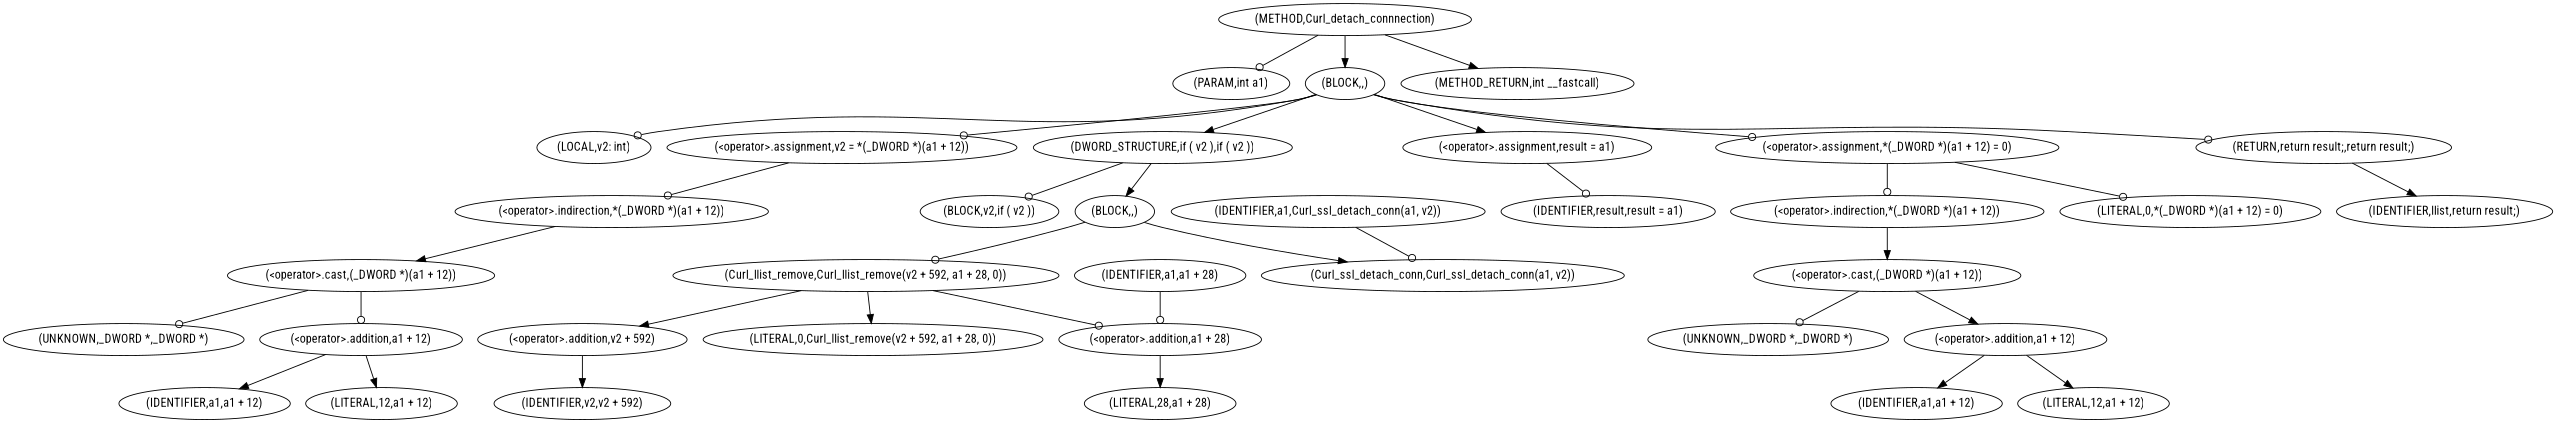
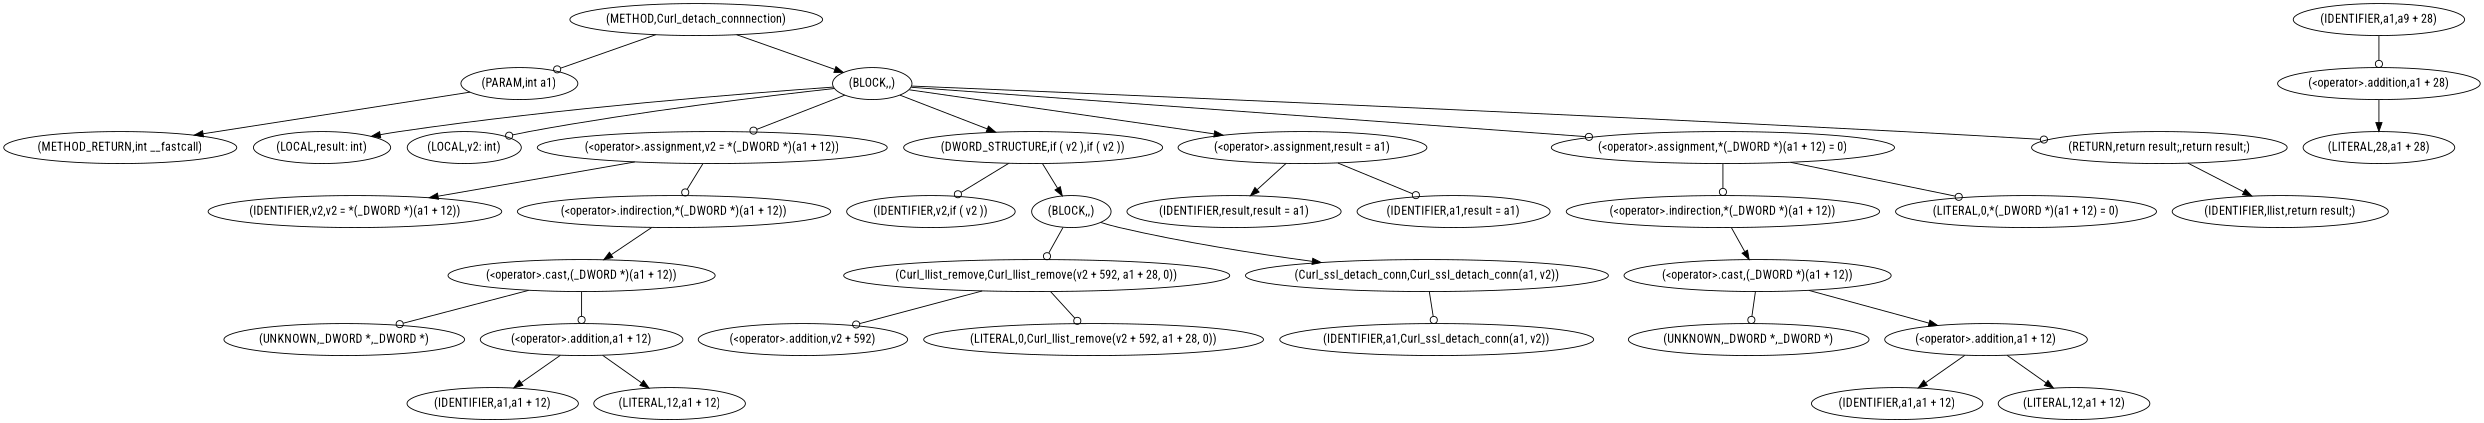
edge "(METHOD,Curl_detach_connnection)" -> "(METHOD_RETURN,int __fastcall)": now "(PARAM,int a1)" -> "(METHOD_RETURN,int __fastcall)"
node "(LOCAL,result: int)": added
edge "(<operator>.assignment,result = a1)" -> "(IDENTIFIER,result,result = a1)": arrowhead odot -> normal
node "(IDENTIFIER,v2,v2 = *(_DWORD *)(a1 + 12))": added
node "(BLOCK,v2,if ( v2 ))": label "(BLOCK,v2,if ( v2 ))" -> "(IDENTIFIER,v2,if ( v2 ))"
node "(IDENTIFIER,a1,result = a1)": added
edge "(IDENTIFIER,a1,Curl_ssl_detach_conn(a1, v2))" -> "(Curl_ssl_detach_conn,Curl_ssl_detach_conn(a1, v2))": reversed
node "(IDENTIFIER,a1,a1 + 28)": label "(IDENTIFIER,a1,a1 + 28)" -> "(IDENTIFIER,a1,a9 + 28)"
edge "(Curl_llist_remove,Curl_llist_remove(v2 + 592, a1 + 28, 0))" -> "(LITERAL,0,Curl_llist_remove(v2 + 592, a1 + 28, 0))": arrowhead normal -> odot
edge "(Curl_llist_remove,Curl_llist_remove(v2 + 592, a1 + 28, 0))" -> "(<operator>.addition,v2 + 592)": arrowhead normal -> odot
edge "(Curl_llist_remove,Curl_llist_remove(v2 + 592, a1 + 28, 0))" -> "(<operator>.addition,a1 + 28)": removed
node "(IDENTIFIER,v2,v2 + 592)": removed
